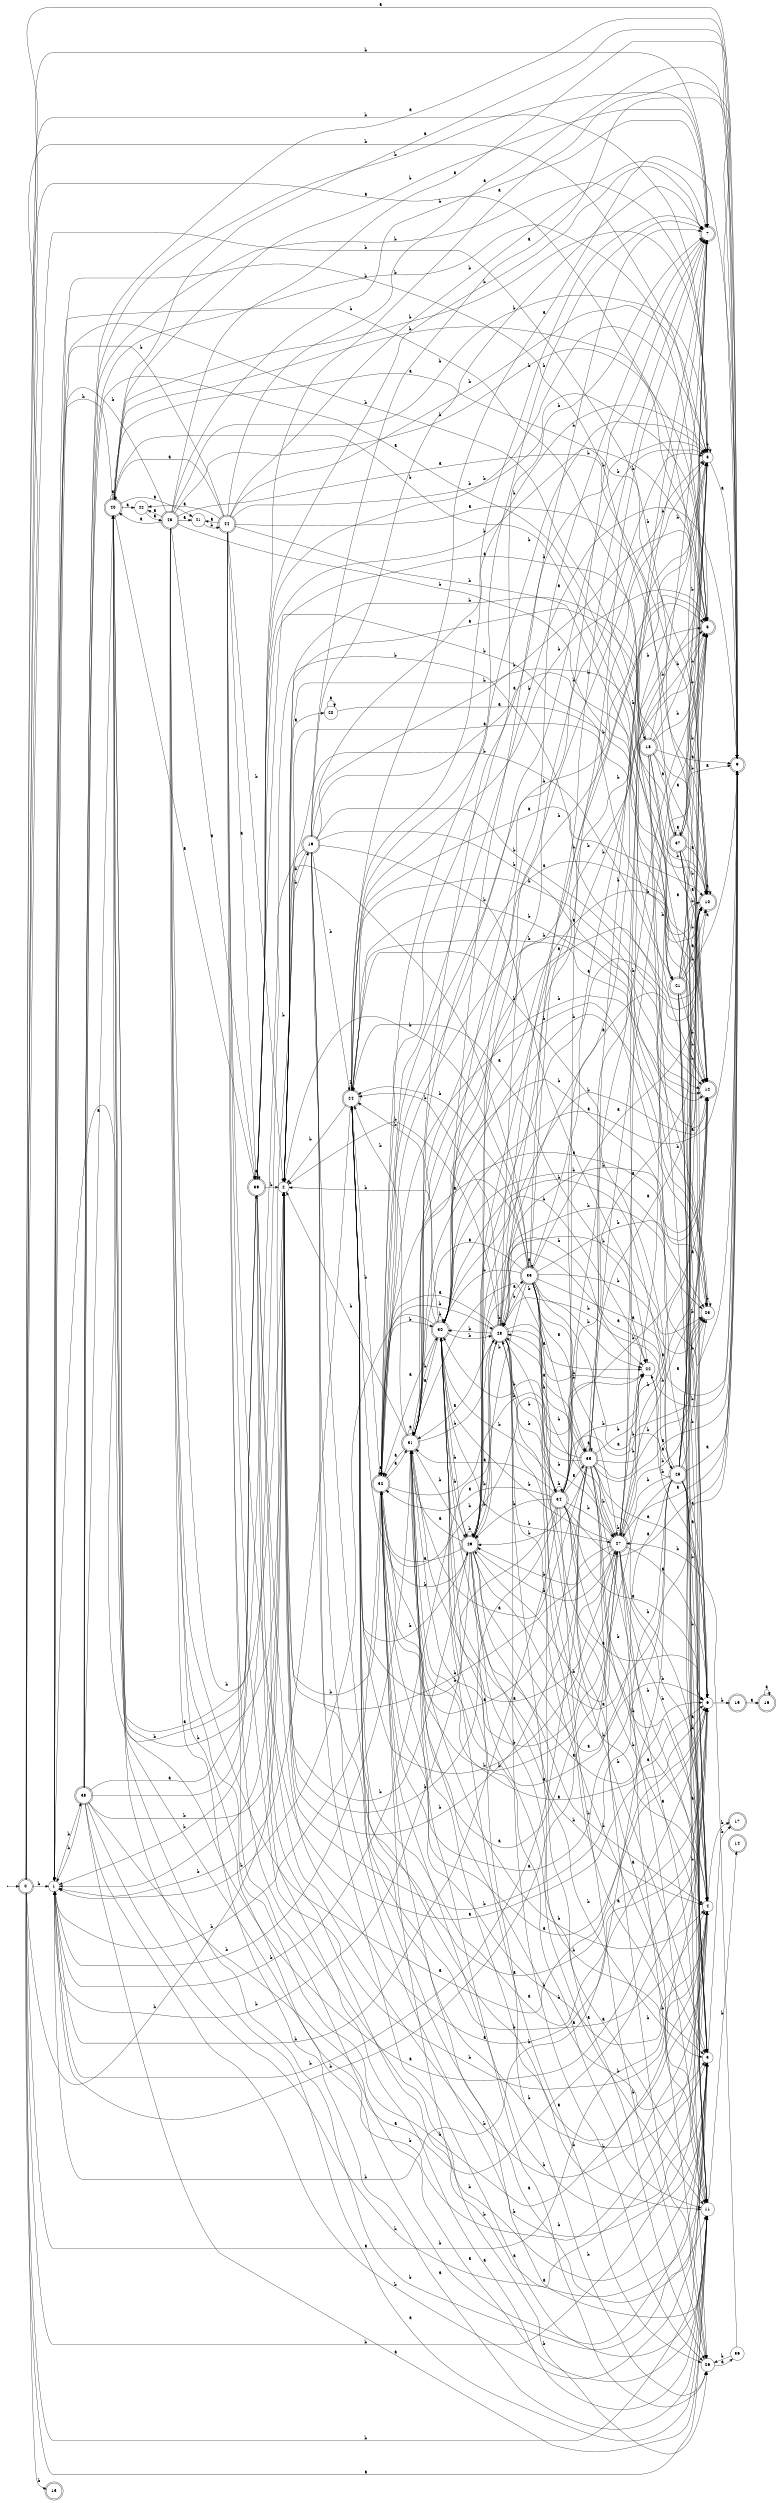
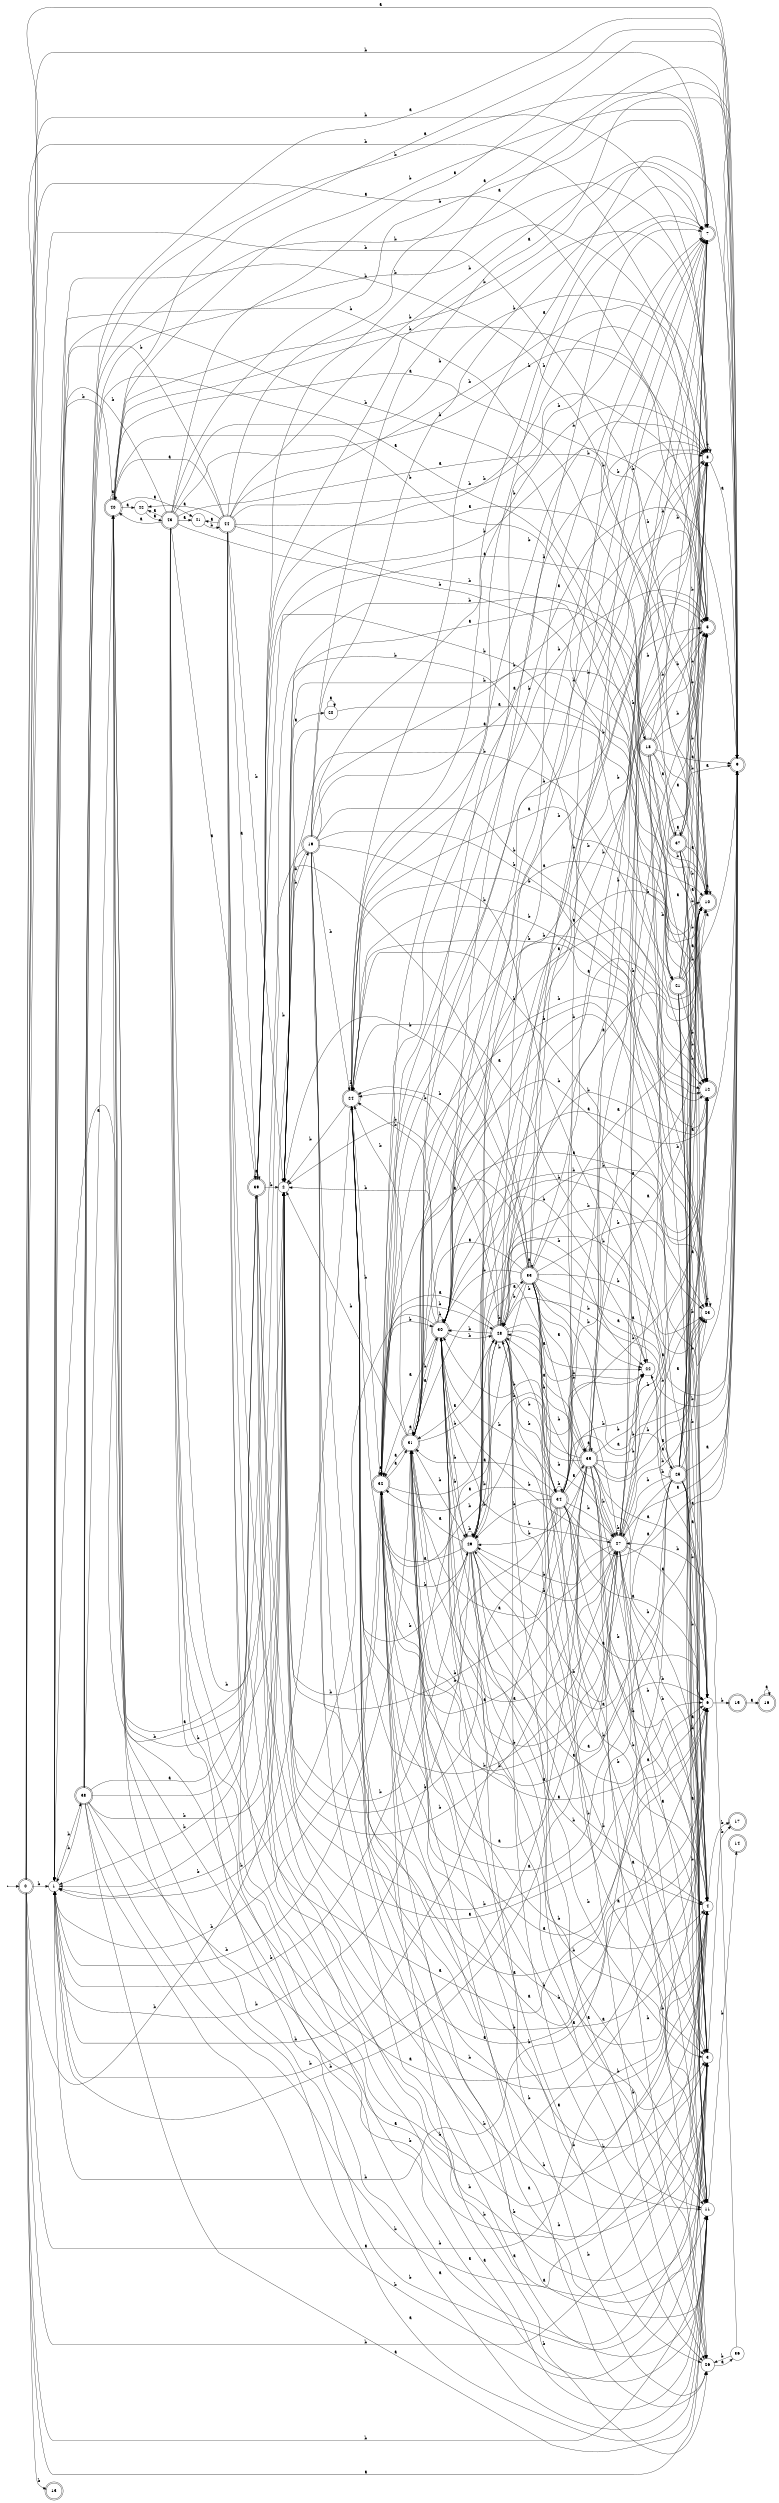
edge "40" -> "39": removed, label "a"
